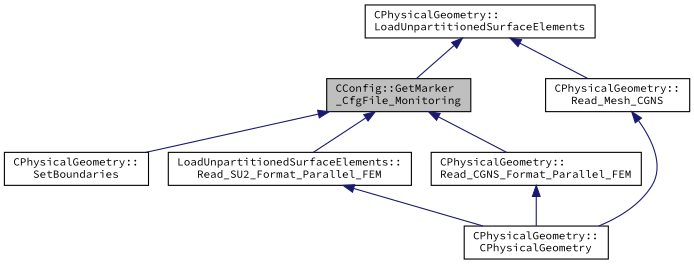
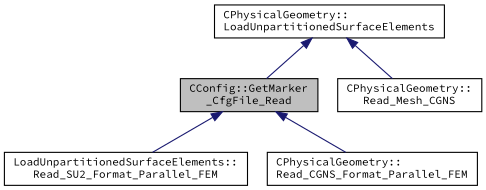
node "CConfig::GetMarker _CfgFile_Monitoring": label "CConfig::GetMarker _CfgFile_Monitoring" -> "CConfig::GetMarker _CfgFile_Read"
node "CPhysicalGeometry:: SetBoundaries": removed
node "CPhysicalGeometry:: CPhysicalGeometry": removed
